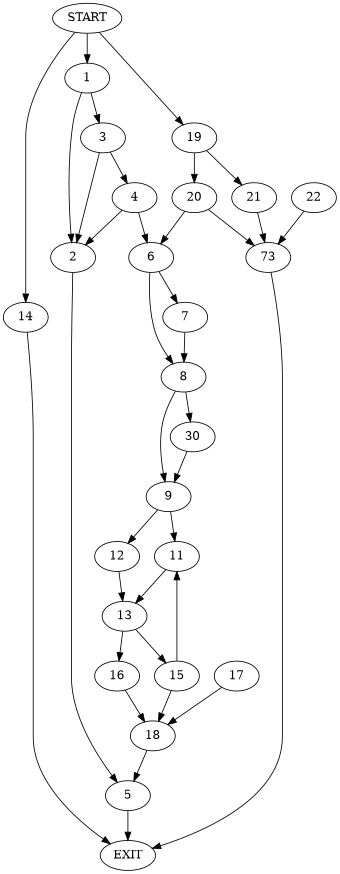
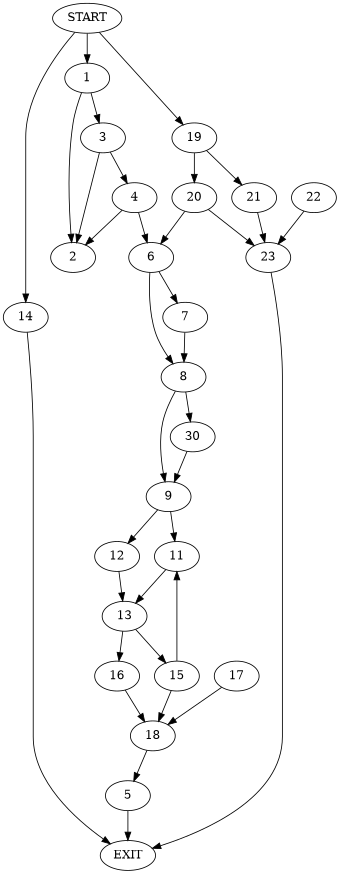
node "73": label "73" -> "23"
edge "2" -> "5": removed
